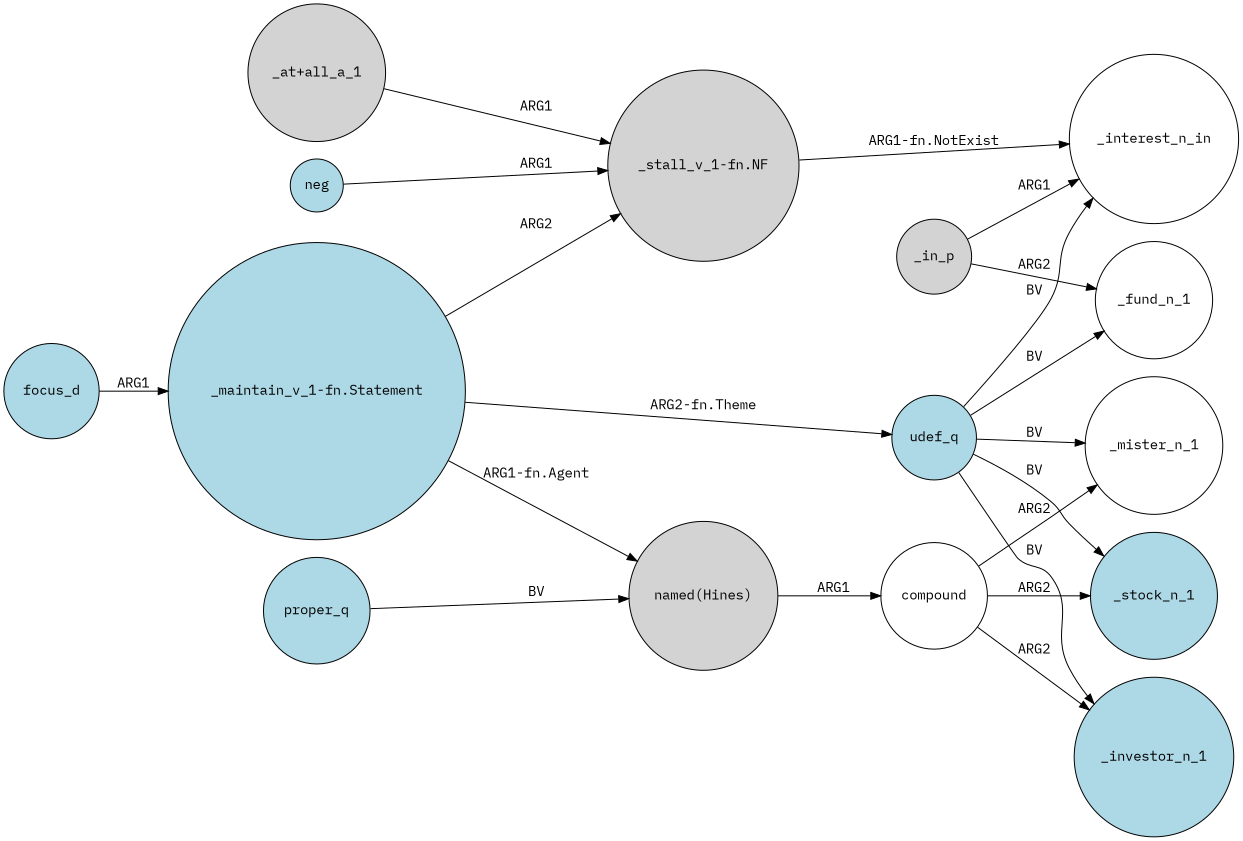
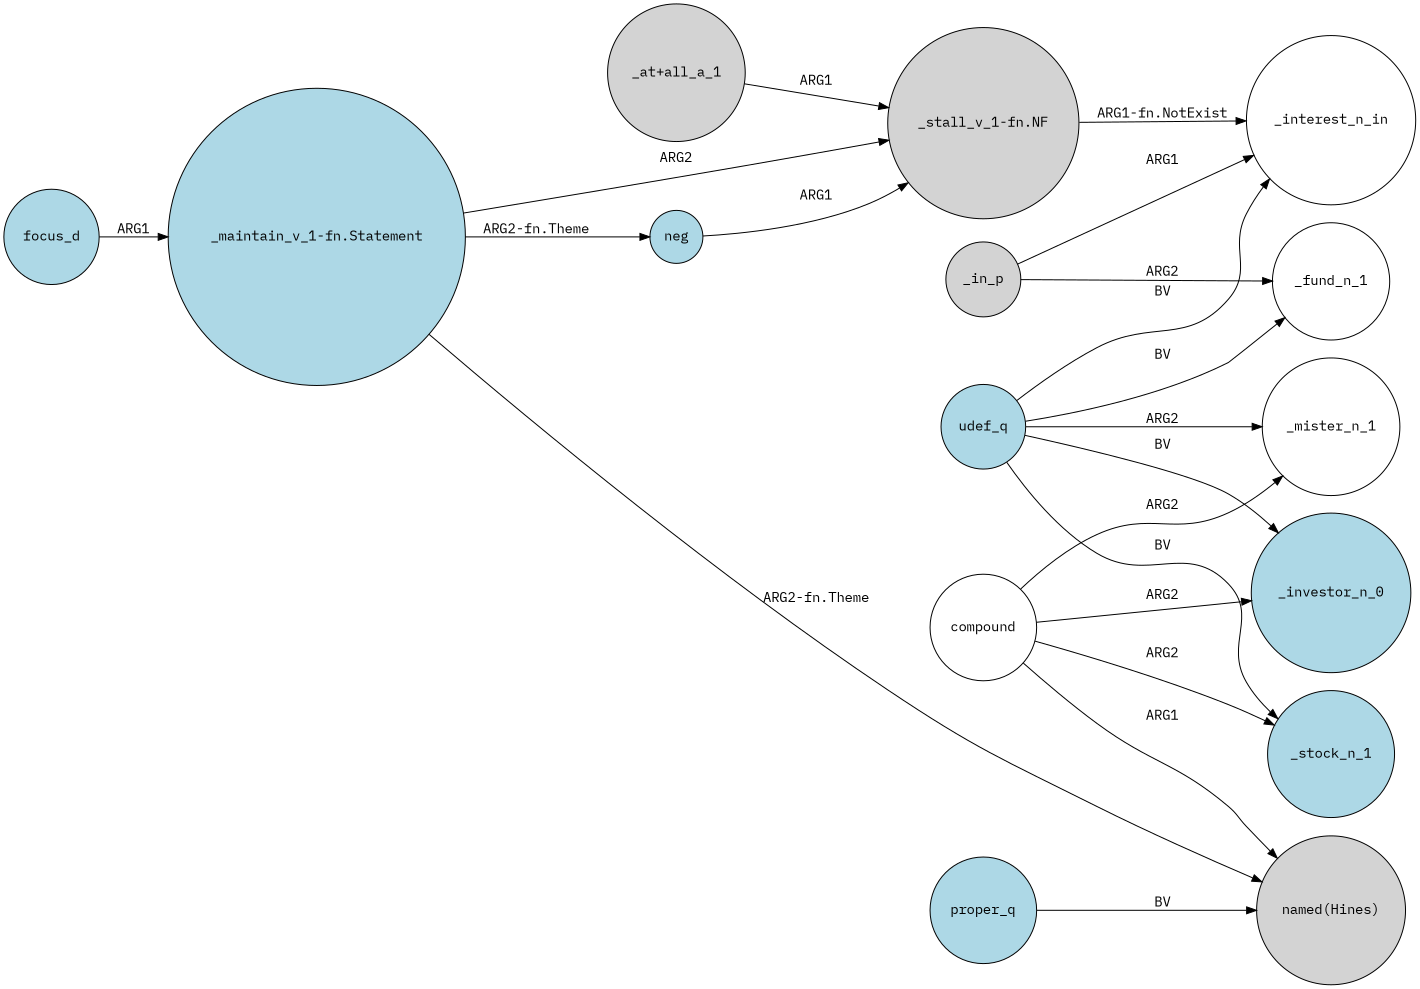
edge "_maintain_v_1-fn.Statement" -> "udef_q": now "_maintain_v_1-fn.Statement" -> "neg"
edge "udef_q" -> "_mister_n_1": label "BV" -> "ARG2"
edge "_maintain_v_1-fn.Statement" -> "named(Hines)": label "ARG1-fn.Agent" -> "ARG2-fn.Theme"
edge "named(Hines)" -> "compound": reversed
node "_investor_n_1": label "_investor_n_1" -> "_investor_n_0"
